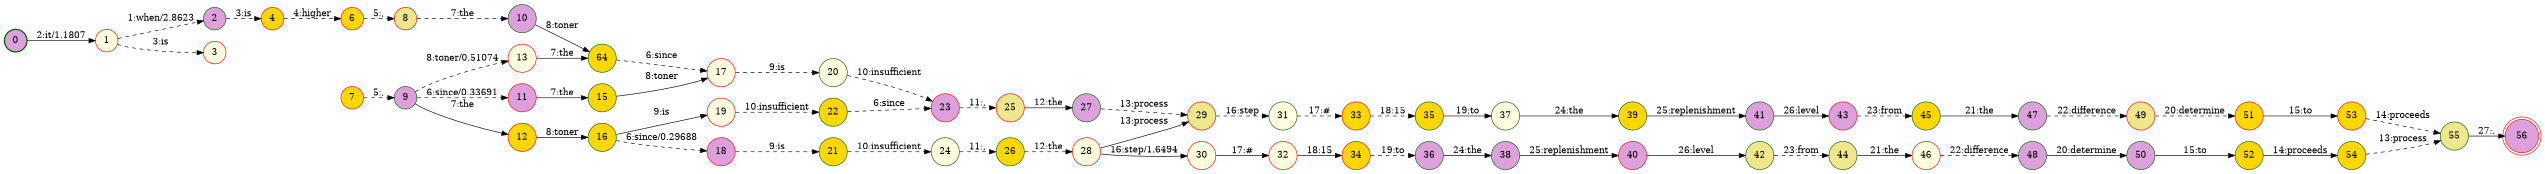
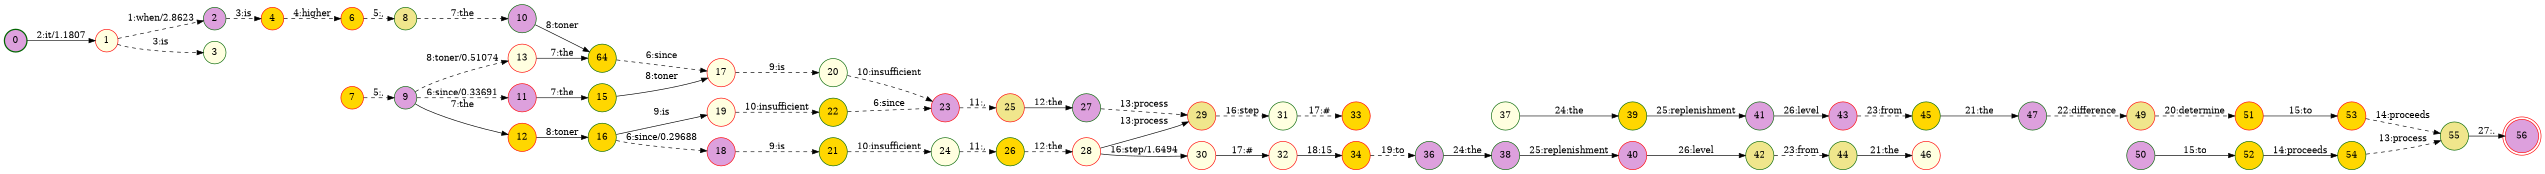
node "8": color red -> darkgreen
node "3": color red -> darkgreen
node "35": removed
node "48": removed
